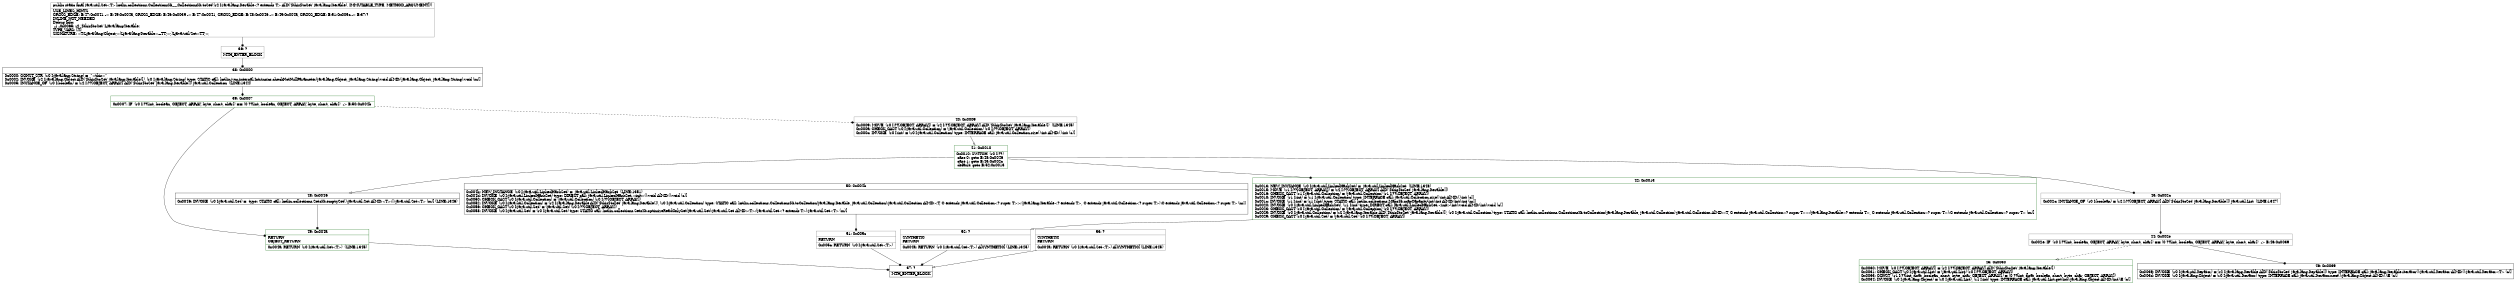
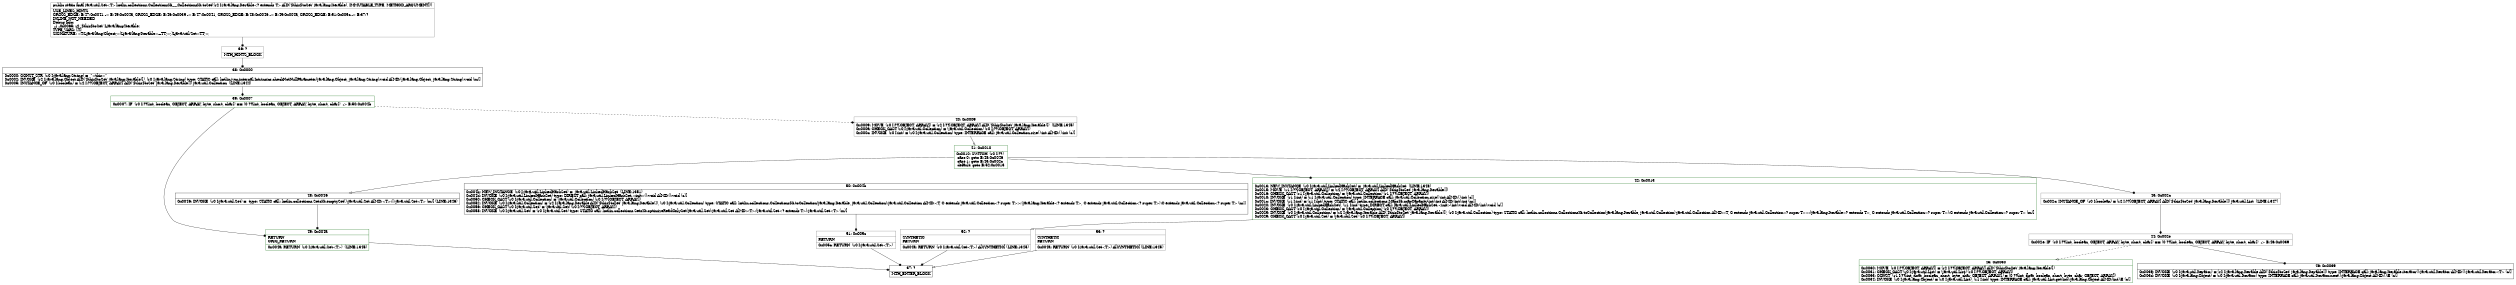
node "36: ?": text "MTH_ENTER_BLOCK" -> "MTH_HINTS_BLOCK"
node "49: 0x004a": text "OBJECT_RETURN" -> "ORIG_RETURN"
